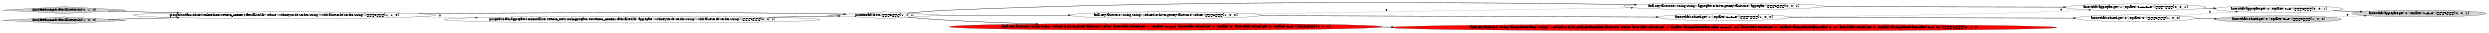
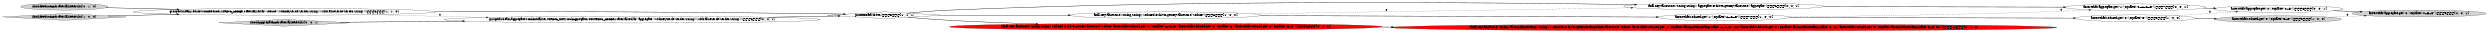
node "shouldReduceAndMaterializeResults['0', '1', '0']": shape diamond -> ellipse
node "shouldAggregateAndMaterializeResults['0', '0', '1']": added
